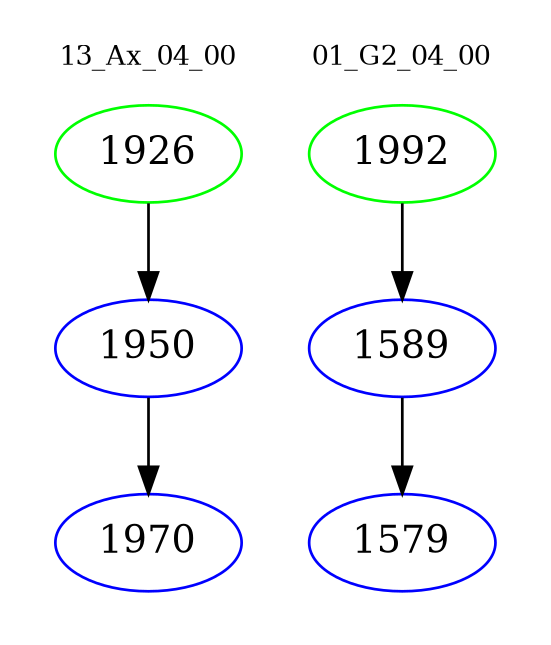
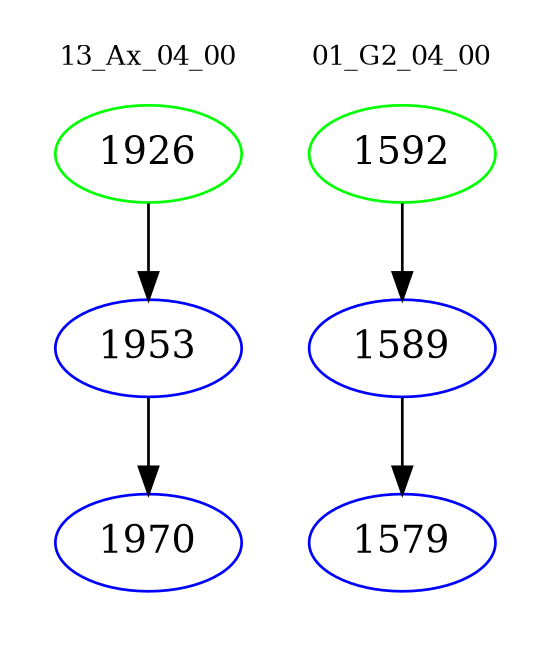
node "1992": label "1992" -> "1592"
node "1950": label "1950" -> "1953"
